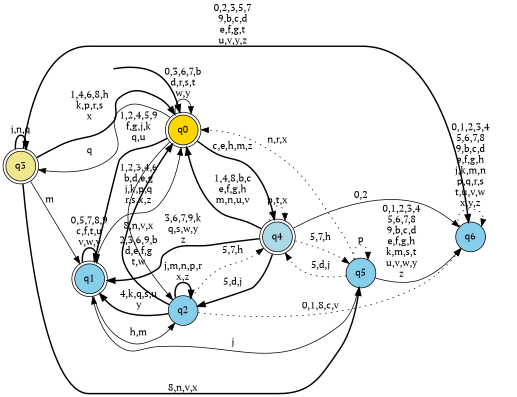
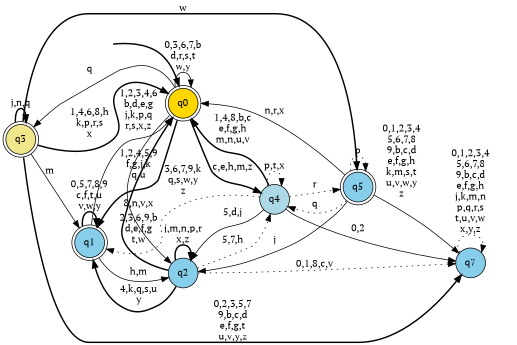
edge "q5" -> "q0": style dotted -> solid
node "q4": shape doublecircle -> circle
edge "q4" -> "q5": label "5,7,h" -> "r"
node "q6": label "q6" -> "q7"
edge "q4" -> "q1": style bold -> dotted
edge "q5" -> "q4": label "5,d,j" -> "q"
node "q5": shape circle -> doublecircle
edge "q4" -> "q2": style bold -> solid
edge "q5" -> "q1": now "q5" -> "q2"
edge "q3" -> "q5": label "8,n,v,x" -> "w"
